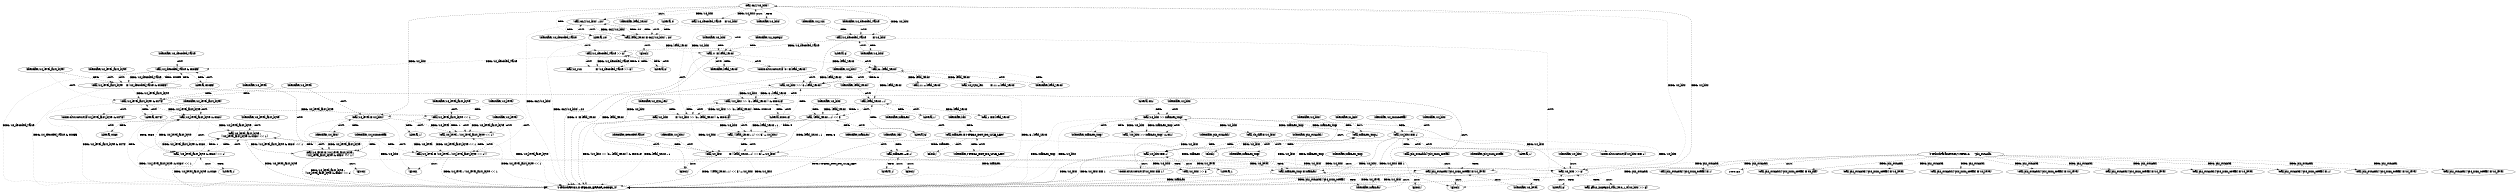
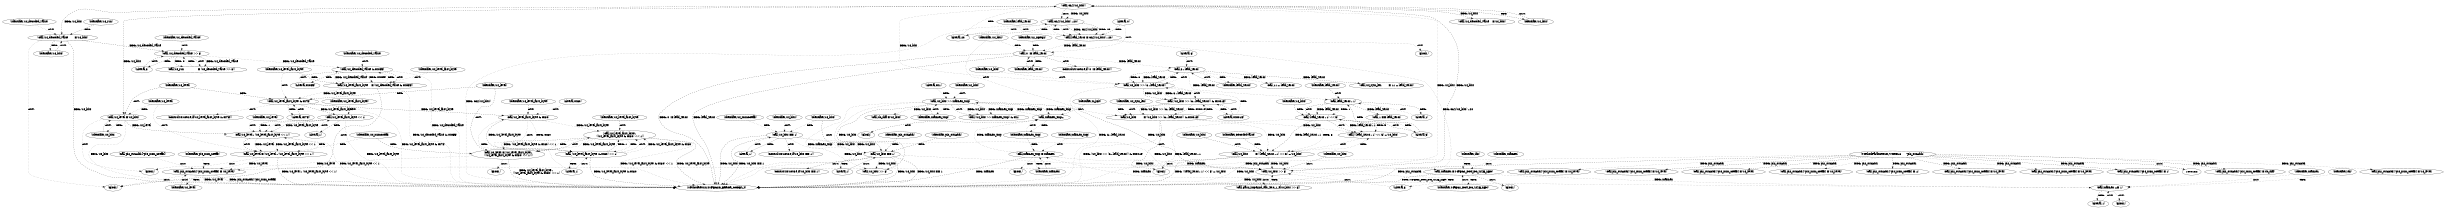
edge "(Call,CLZ(u4_bits))" -> "(Literal,20)": reversed
edge "(Call,u4_level_first_byte & 0x80)" -> "(Literal,0x80)": removed, label "CFG:"
edge "(Call,maxLen = MPEG2_DCT_DC_SIZE_LEN)" -> "(Call,maxLen_tmp = maxLen)": reversed
